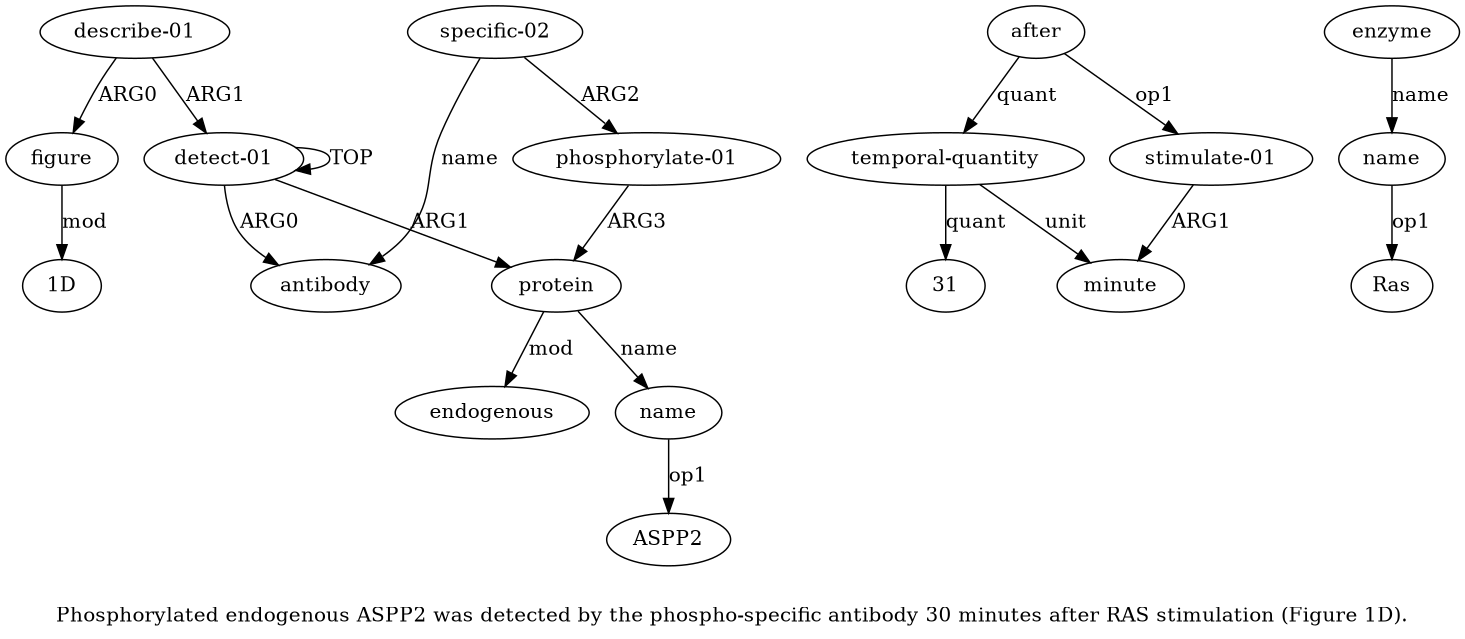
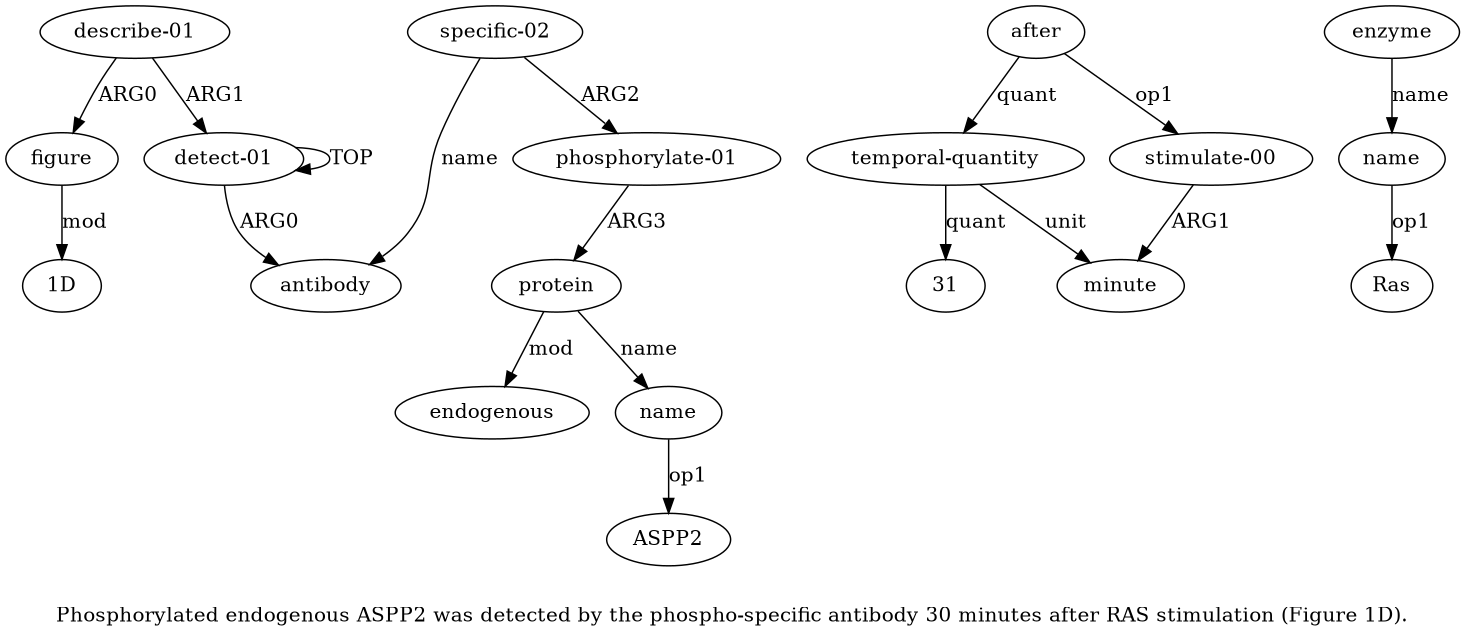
node "stimulate-01": label "stimulate-01" -> "stimulate-00"
edge "detect-01" -> "protein": removed, label "ARG1"
